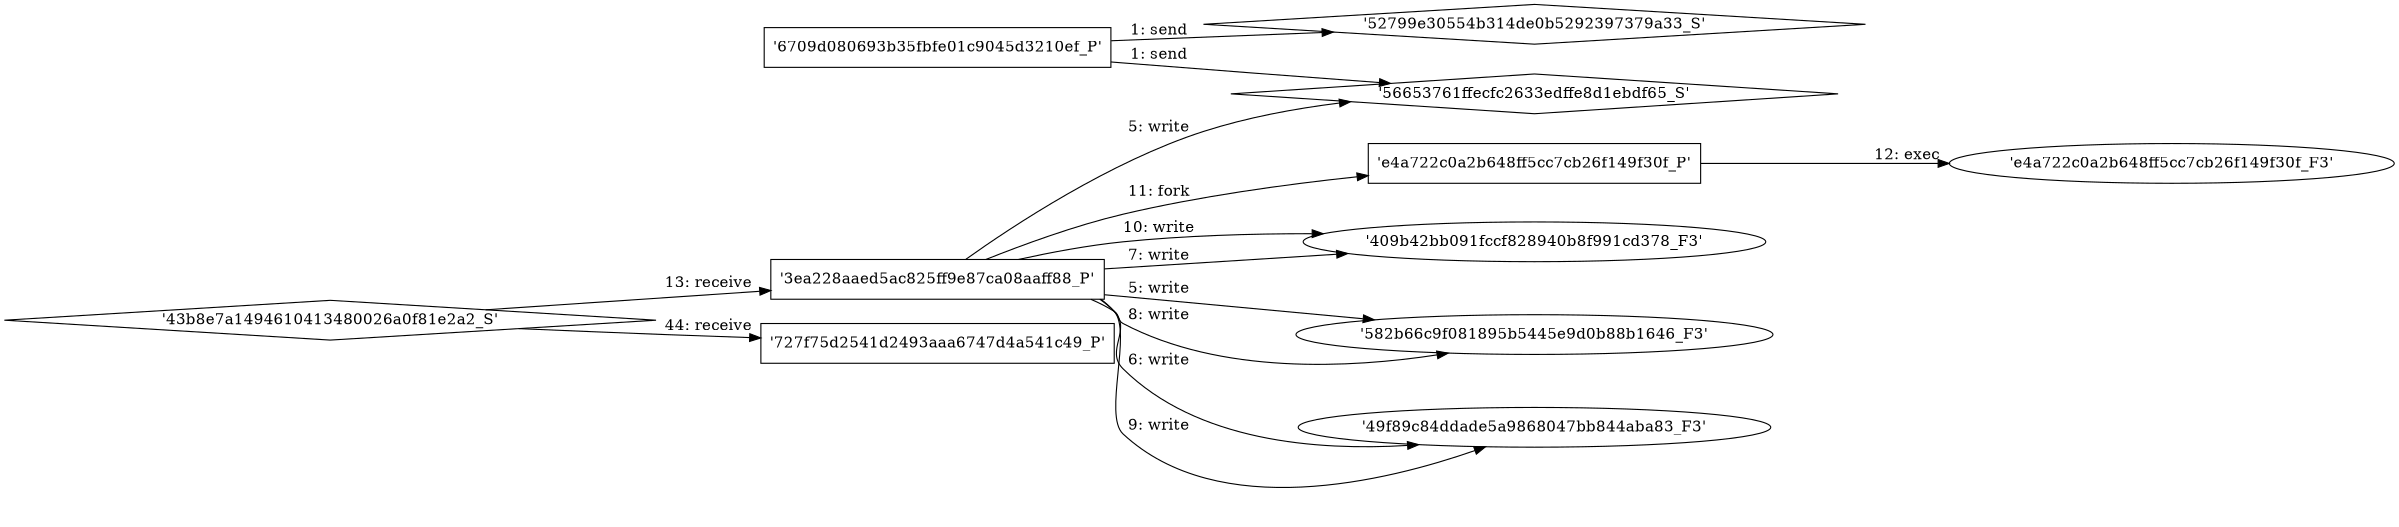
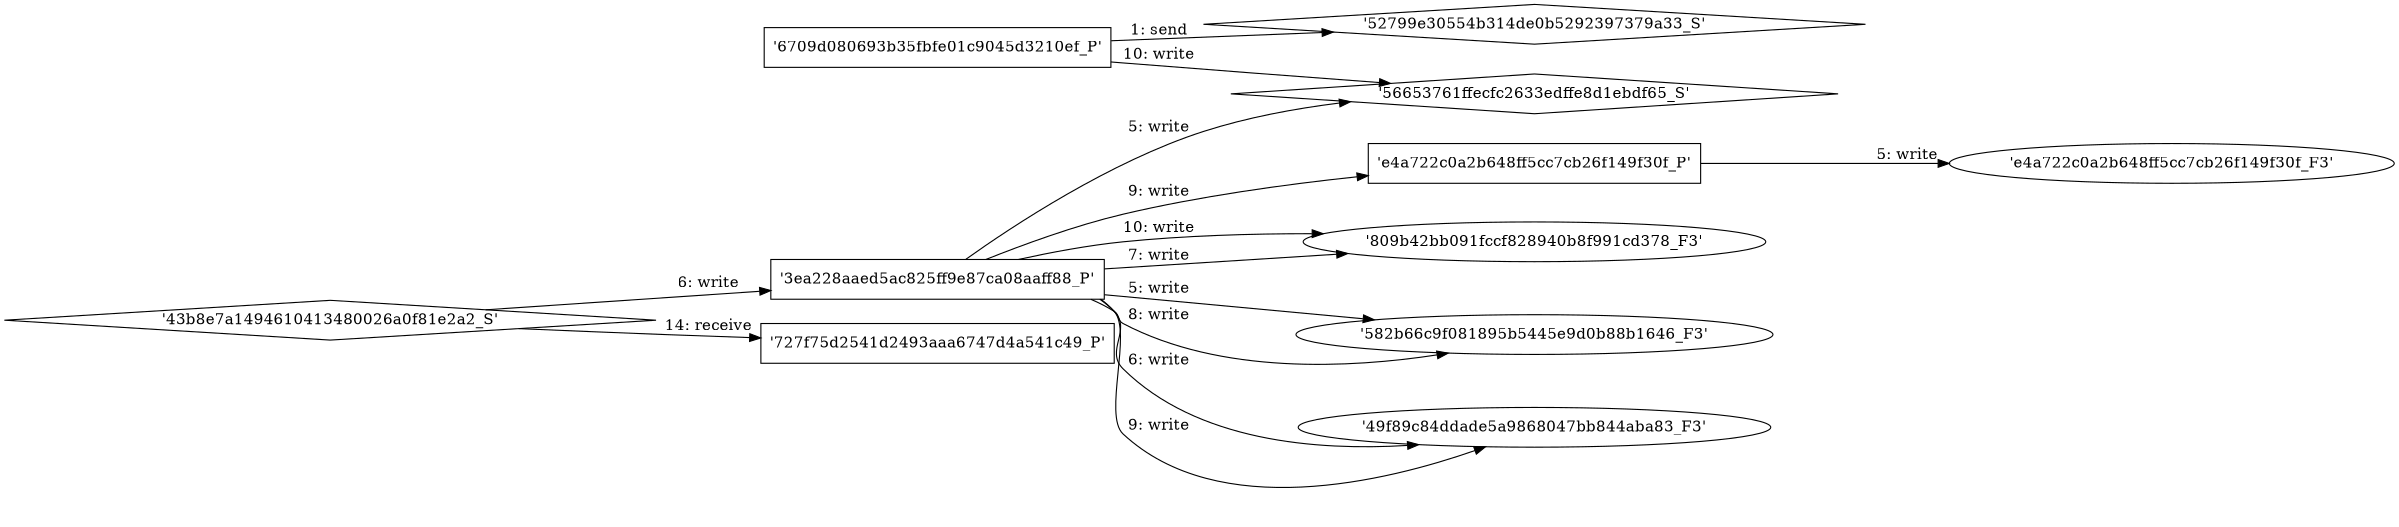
edge "'6709d080693b35fbfe01c9045d3210ef_P'" -> "'56653761ffecfc2633edffe8d1ebdf65_S'": label "1: send" -> "10: write"
edge "'e4a722c0a2b648ff5cc7cb26f149f30f_P'" -> "'e4a722c0a2b648ff5cc7cb26f149f30f_F3'": label "12: exec" -> "5: write"
edge "'3ea228aaed5ac825ff9e87ca08aaff88_P'" -> "'e4a722c0a2b648ff5cc7cb26f149f30f_P'": label "11: fork" -> "9: write"
node "'409b42bb091fccf828940b8f991cd378_F3'": label "'409b42bb091fccf828940b8f991cd378_F3'" -> "'809b42bb091fccf828940b8f991cd378_F3'"
edge "'43b8e7a1494610413480026a0f81e2a2_S'" -> "'3ea228aaed5ac825ff9e87ca08aaff88_P'": label "13: receive" -> "6: write"
edge "'43b8e7a1494610413480026a0f81e2a2_S'" -> "'727f75d2541d2493aaa6747d4a541c49_P'": label "44: receive" -> "14: receive"
